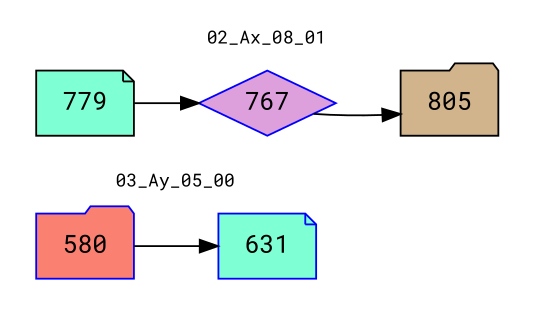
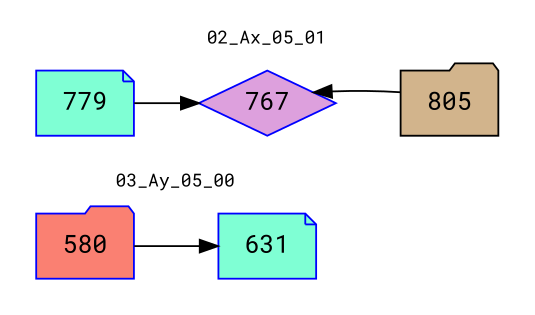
cluster "02_Ax_08_01": label "02_Ax_08_01" -> "02_Ax_05_01"
node "779": color black -> blue
edge "767" -> "805": reversed
